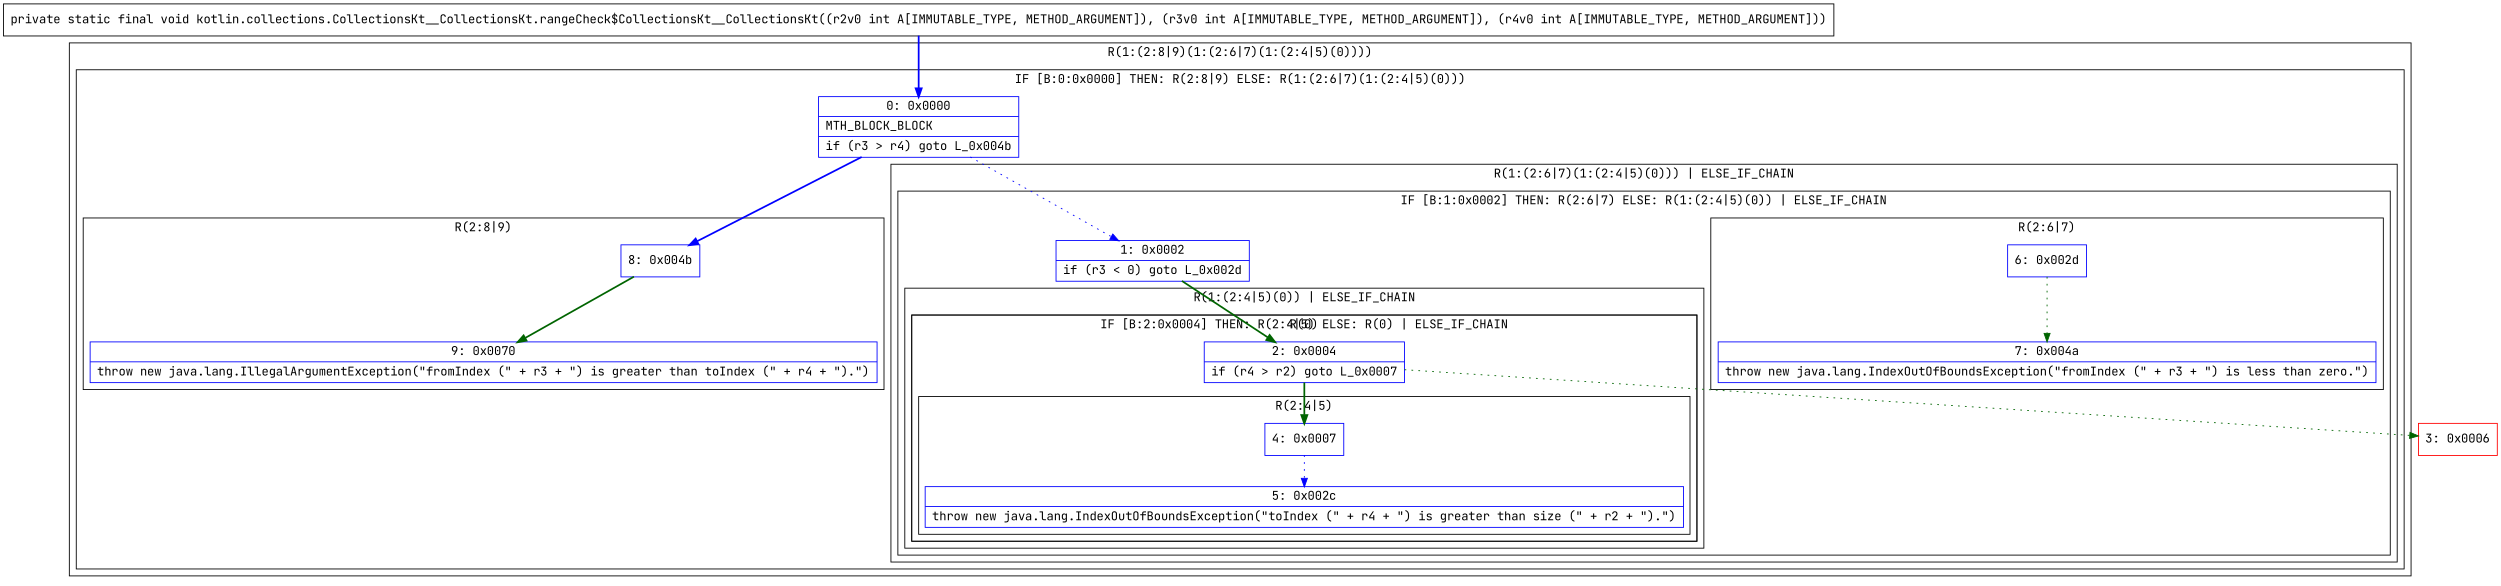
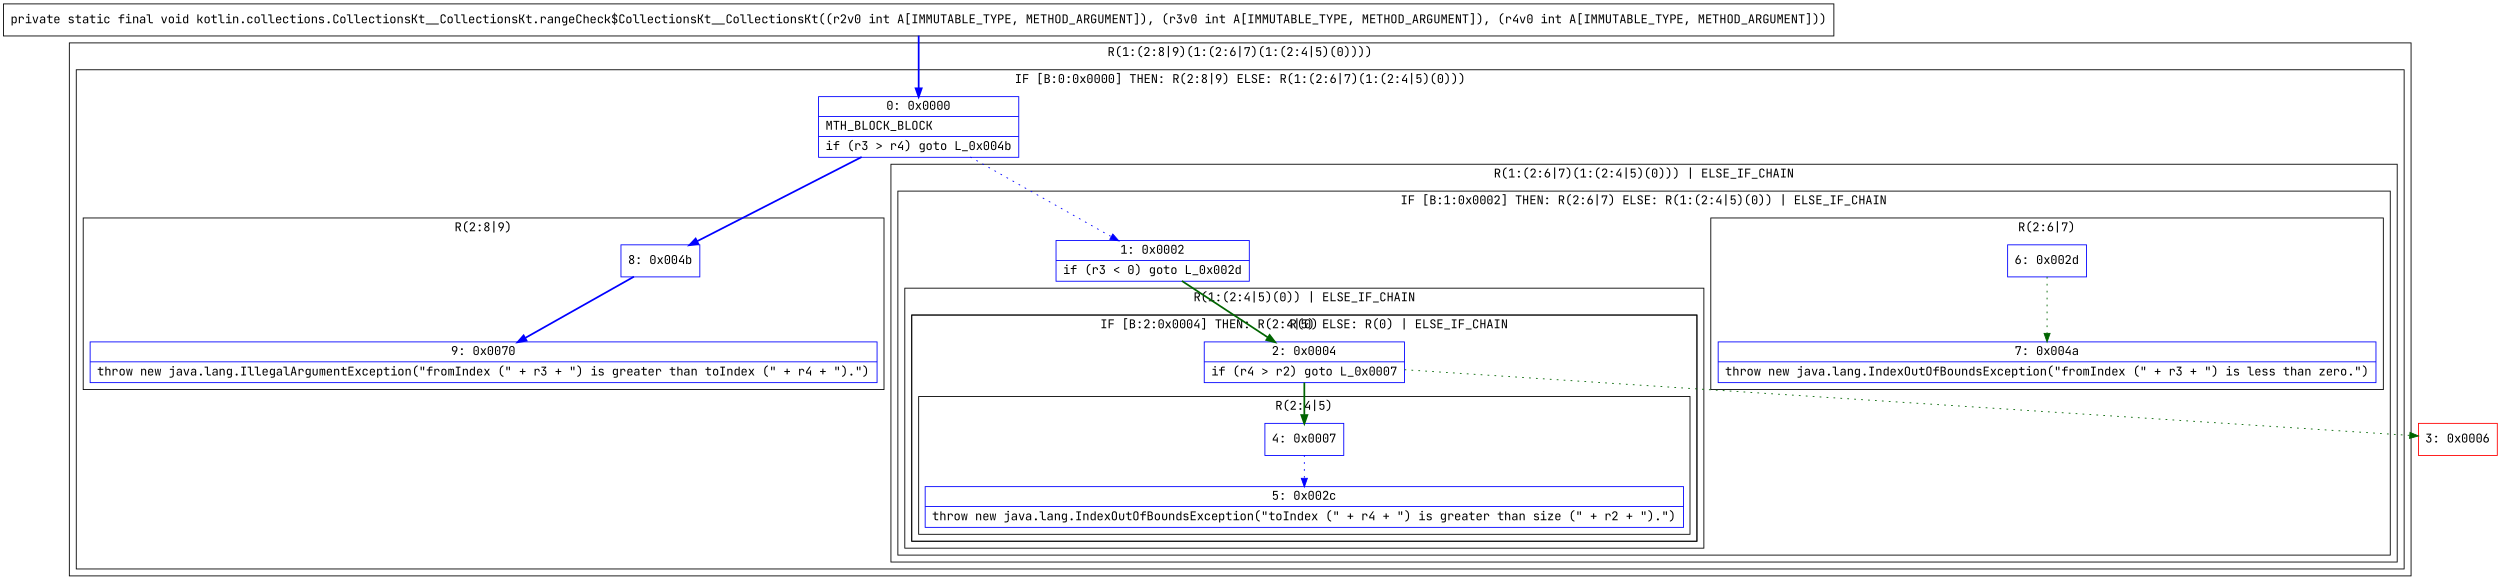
edge "8: 0x004b" -> "9: 0x0070": color darkgreen -> blue
